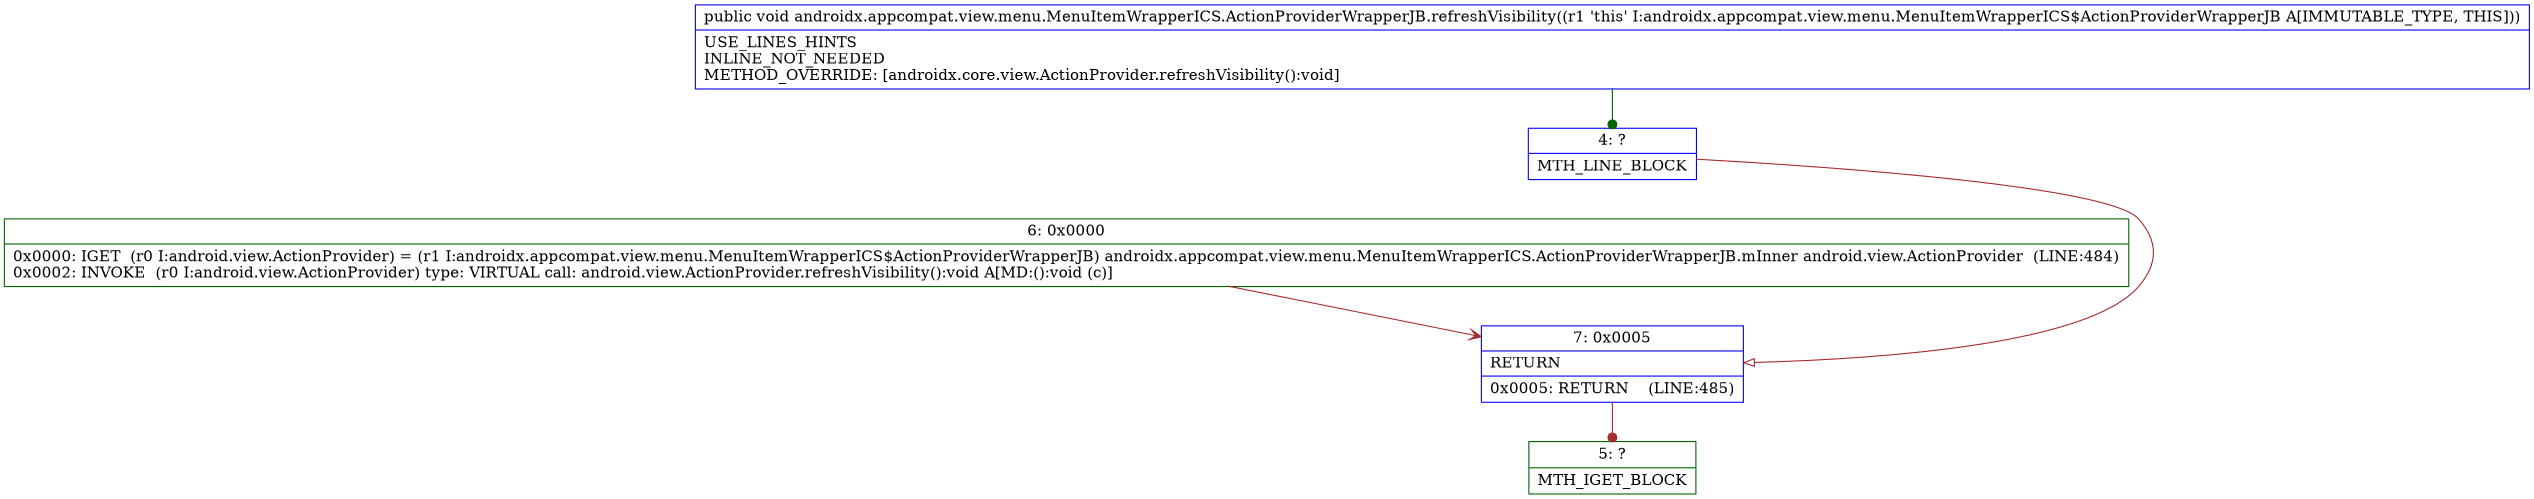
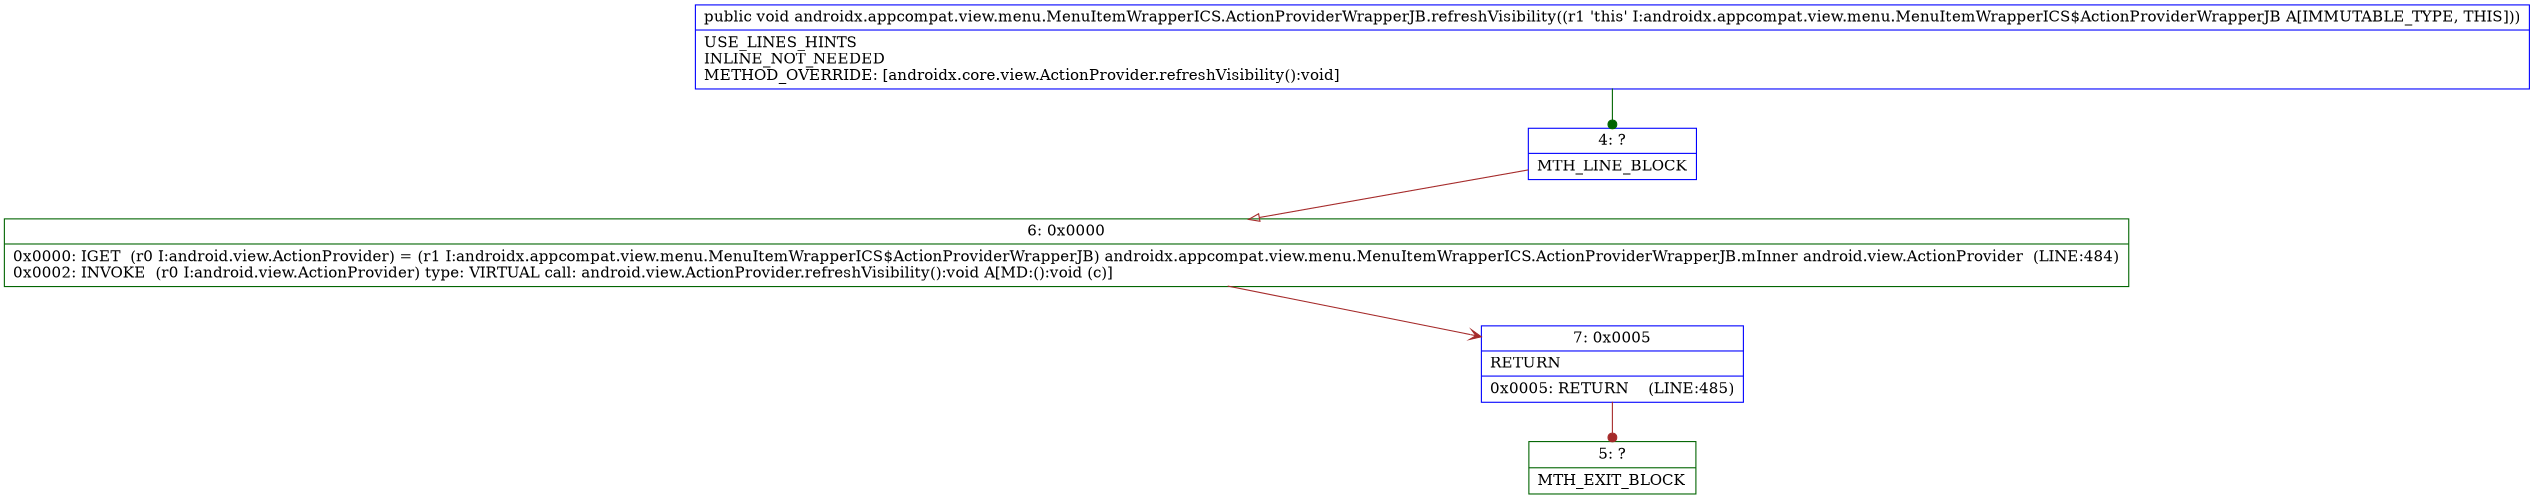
edge "4: ?" -> "7: 0x0005": now "4: ?" -> "6: 0x0000"
node "5: ?": text "MTH_IGET_BLOCK" -> "MTH_EXIT_BLOCK"
